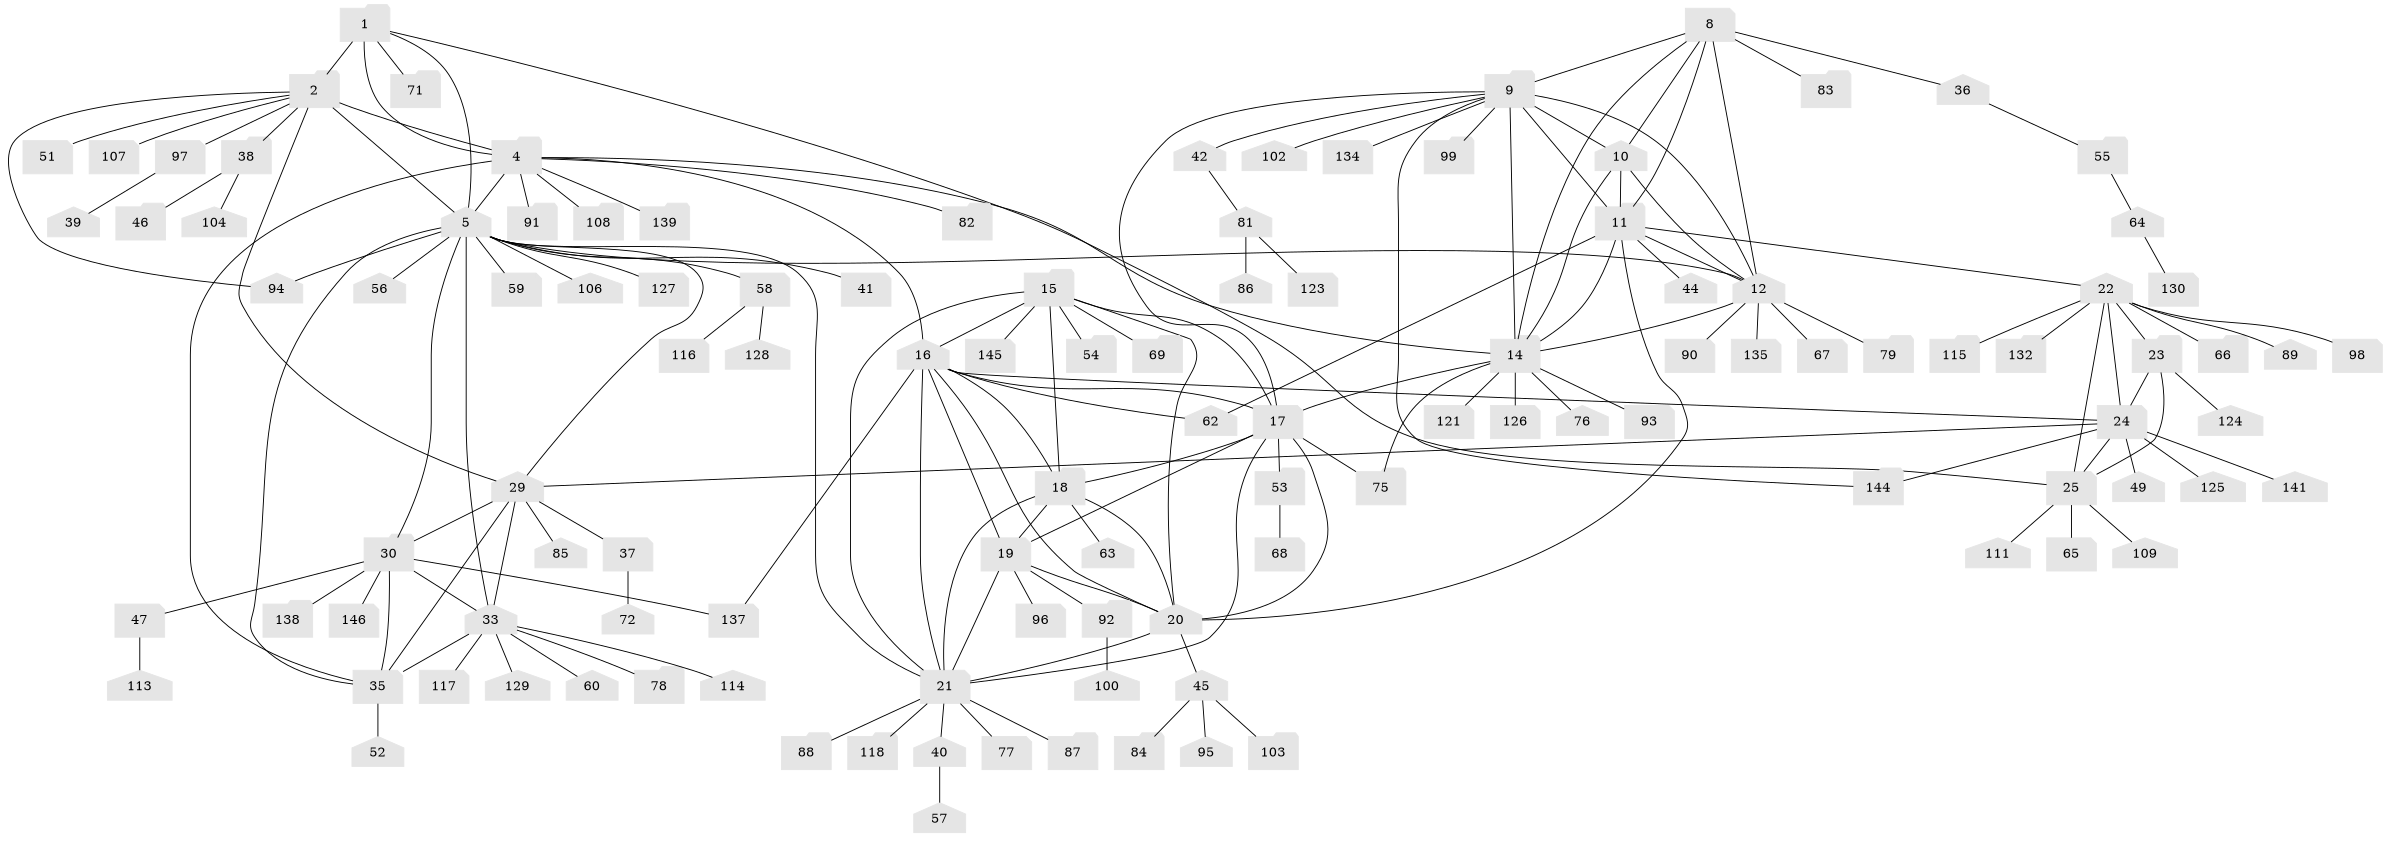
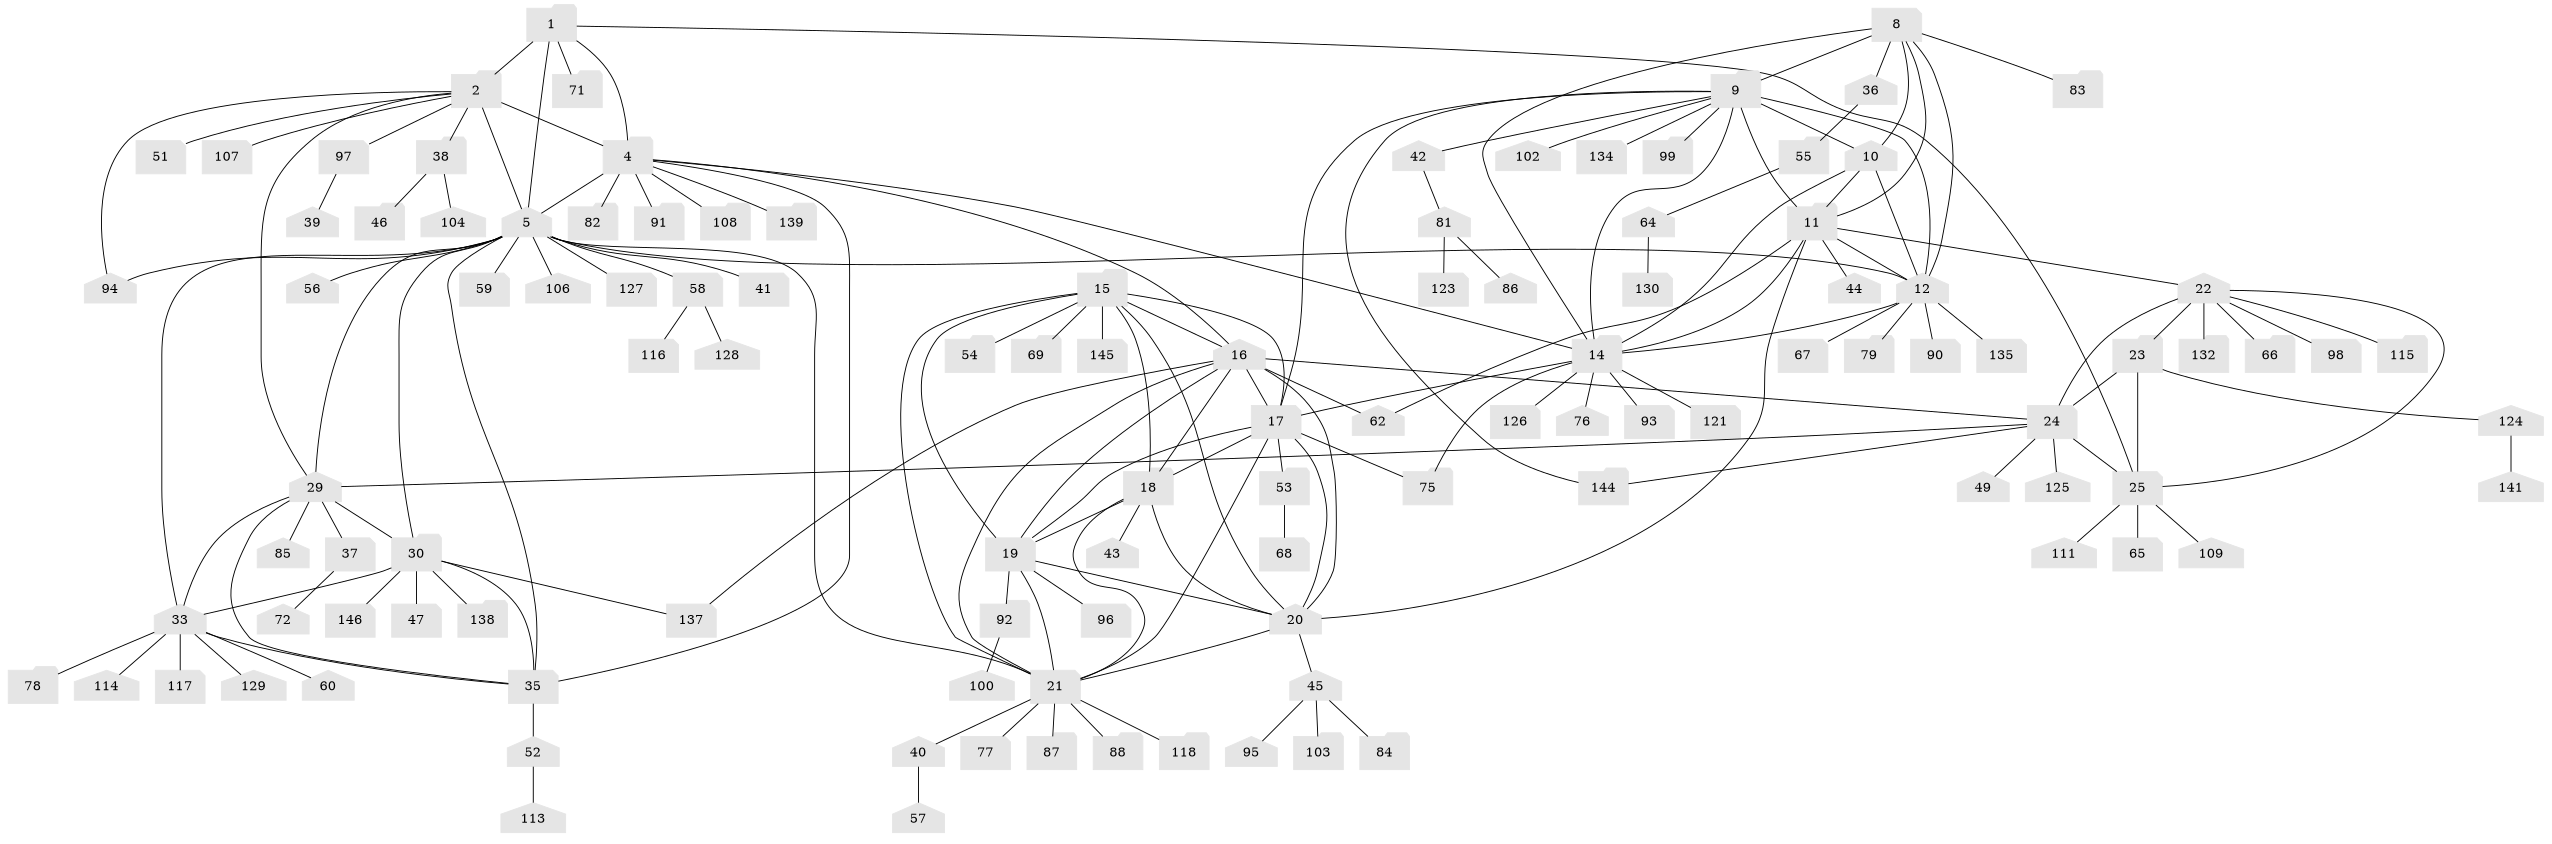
node "89": removed
edge "15" -- "19": added
edge "24" -- "141": now "124" -- "141"
node "63": label "63" -> "43"
edge "47" -- "113": now "52" -- "113"
